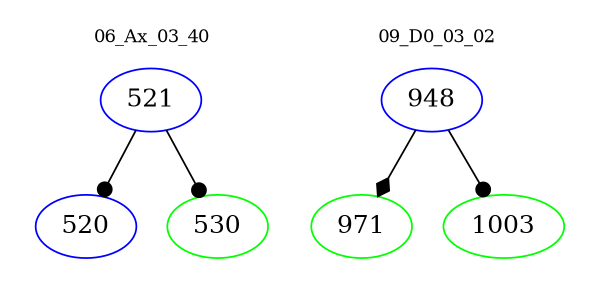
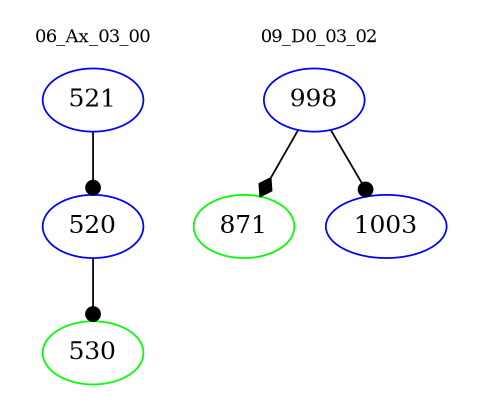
cluster "06_Ax_03_40": label "06_Ax_03_40" -> "06_Ax_03_00"
node "948": label "948" -> "998"
edge "521" -> "530": now "520" -> "530"
node "971": label "971" -> "871"
node "1003": color green -> blue
